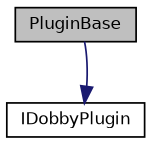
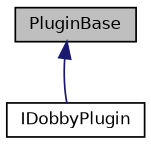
edge "PluginBase" -> "IDobbyPlugin": reversed
